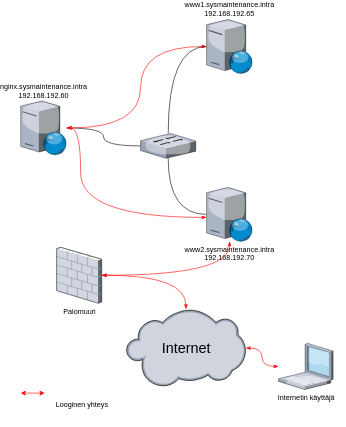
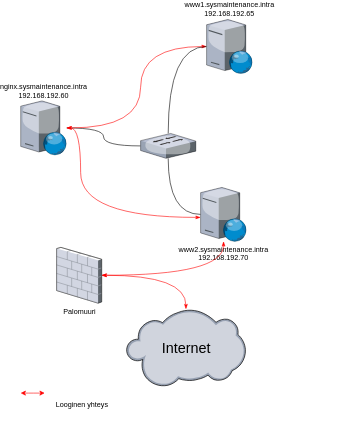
node "www2.sysmaintenance.intra 192.168.192.70": moved (230, 215) -> (224, 215)
edge "Internet" -- "Internetin käyttäjä": removed
node "Internetin käyttäjä": removed
